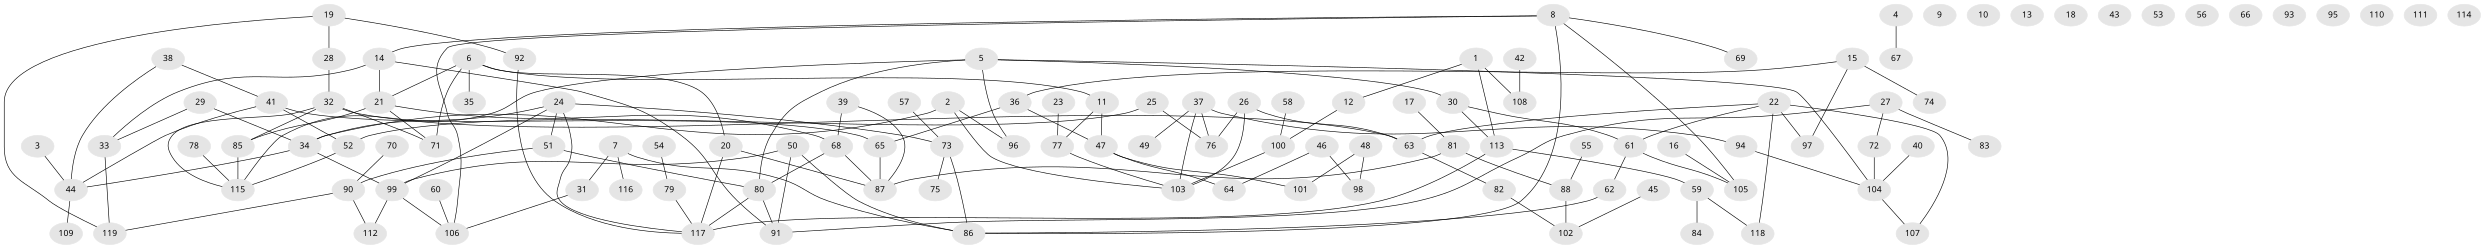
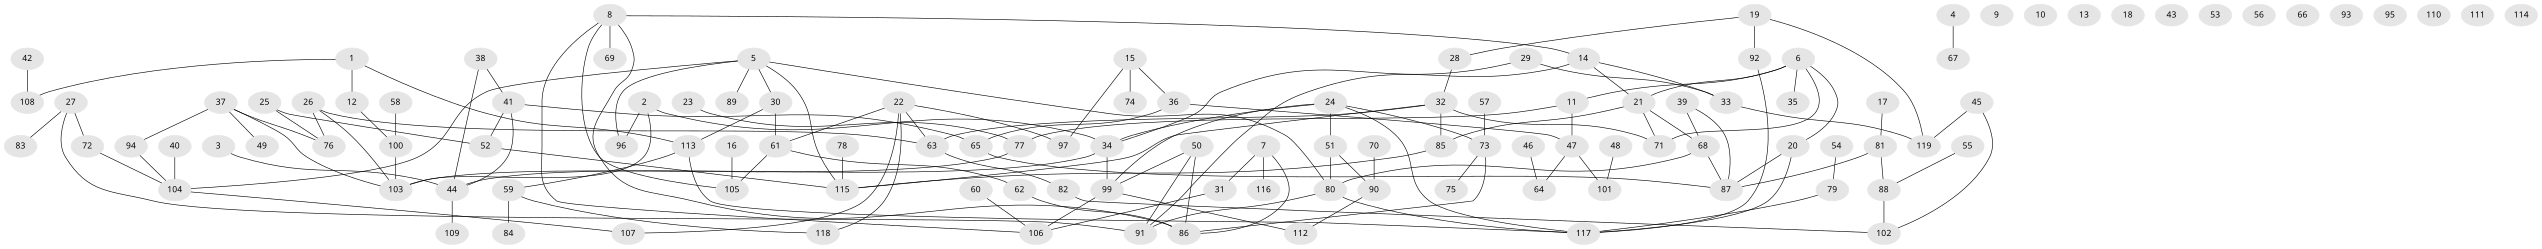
node "89": added
node "98": removed
edge "90" -- "119": now "45" -- "119"
